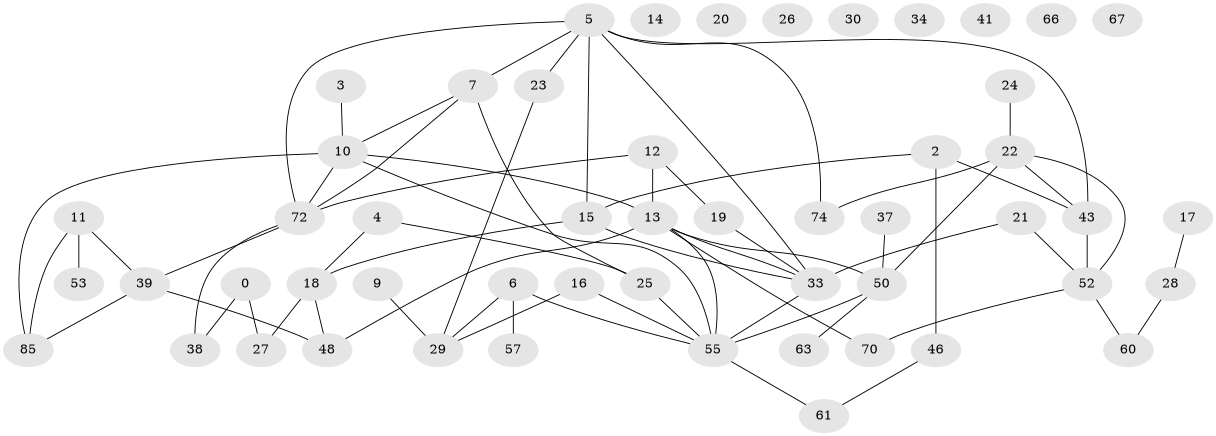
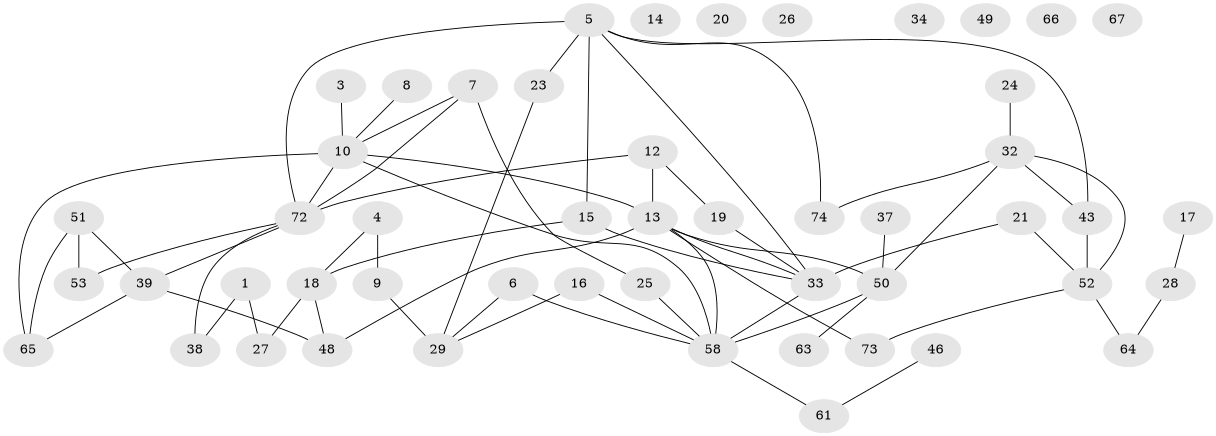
node "30": removed
node "41": label "41" -> "49"
edge "5" -- "7": removed
node "8": added
node "2": removed
node "22": label "22" -> "32"
node "11": label "11" -> "51"
edge "72" -- "53": added
edge "4" -- "25": now "4" -- "9"
node "0": label "0" -> "1"
node "85": label "85" -> "65"
node "57": removed
node "55": label "55" -> "58"
node "70": label "70" -> "73"
node "60": label "60" -> "64"
